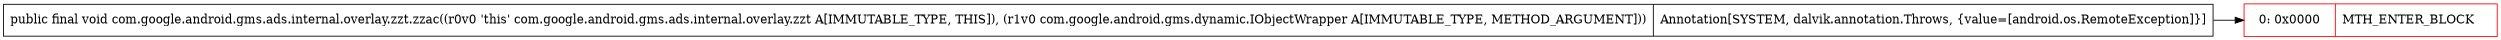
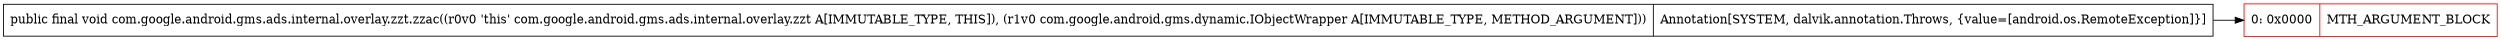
node "0: 0x0000": text "MTH_ENTER_BLOCK" -> "MTH_ARGUMENT_BLOCK"
